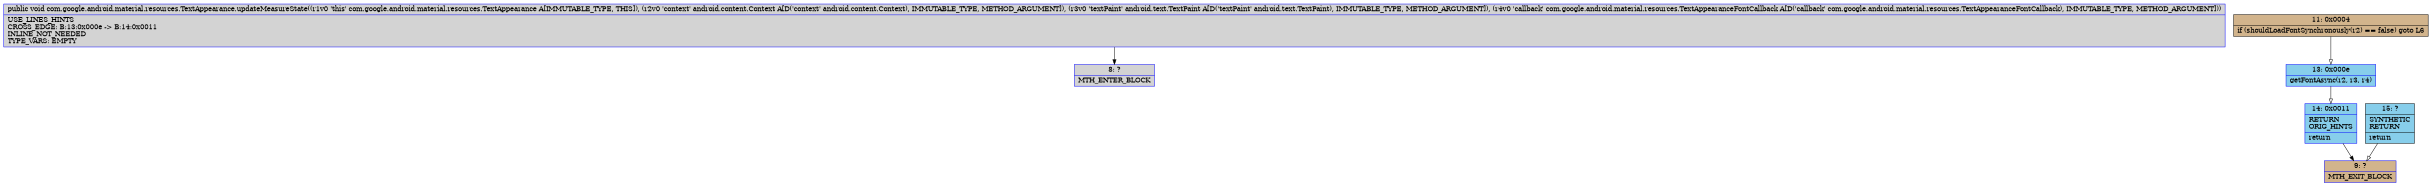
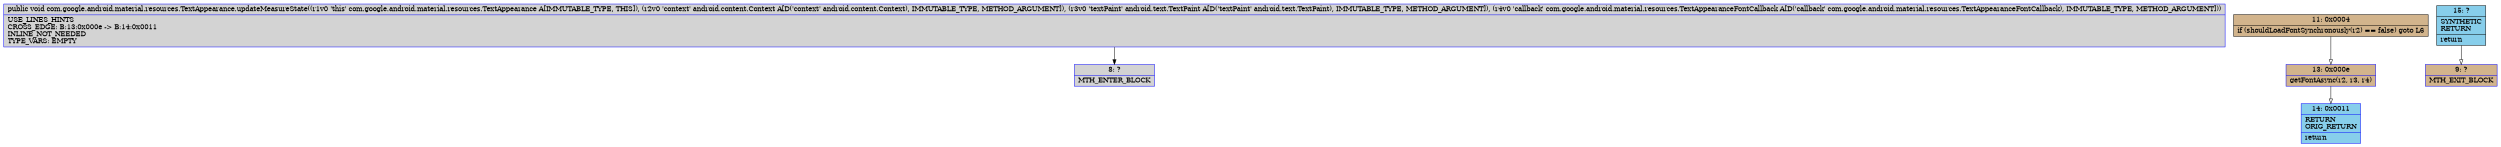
node "13: 0x000e": fillcolor skyblue -> tan
node "14: 0x0011": text "ORIG_HINTS" -> "ORIG_RETURN"
edge "14: 0x0011" -> "9: ?": removed
